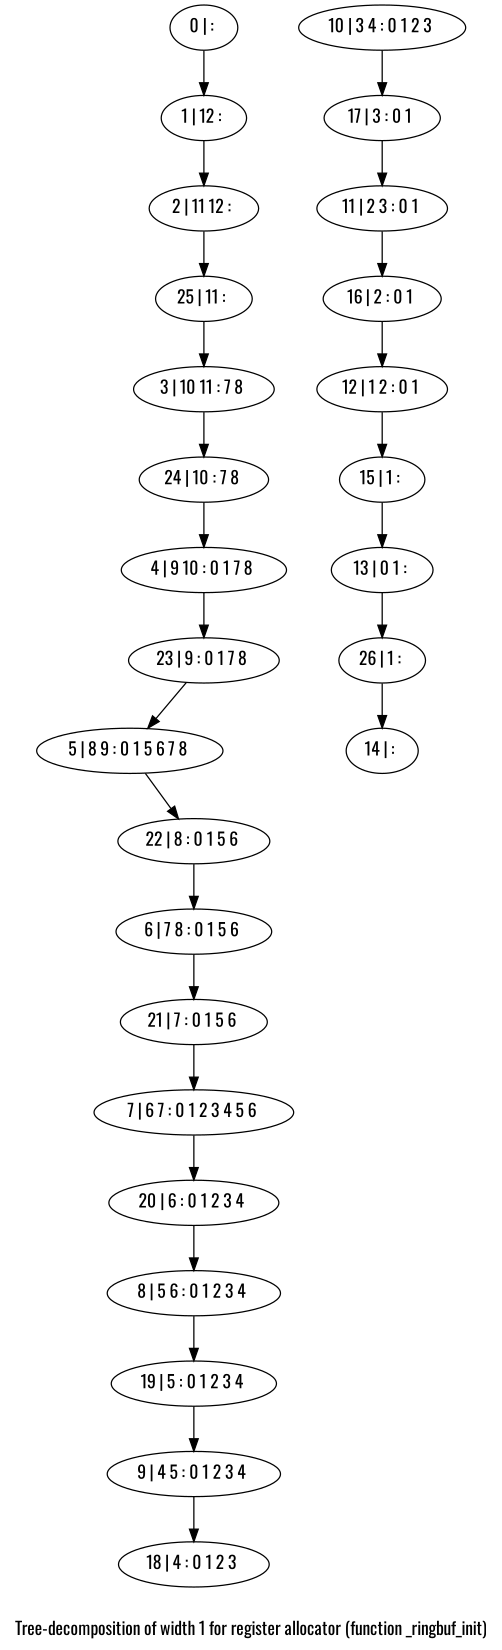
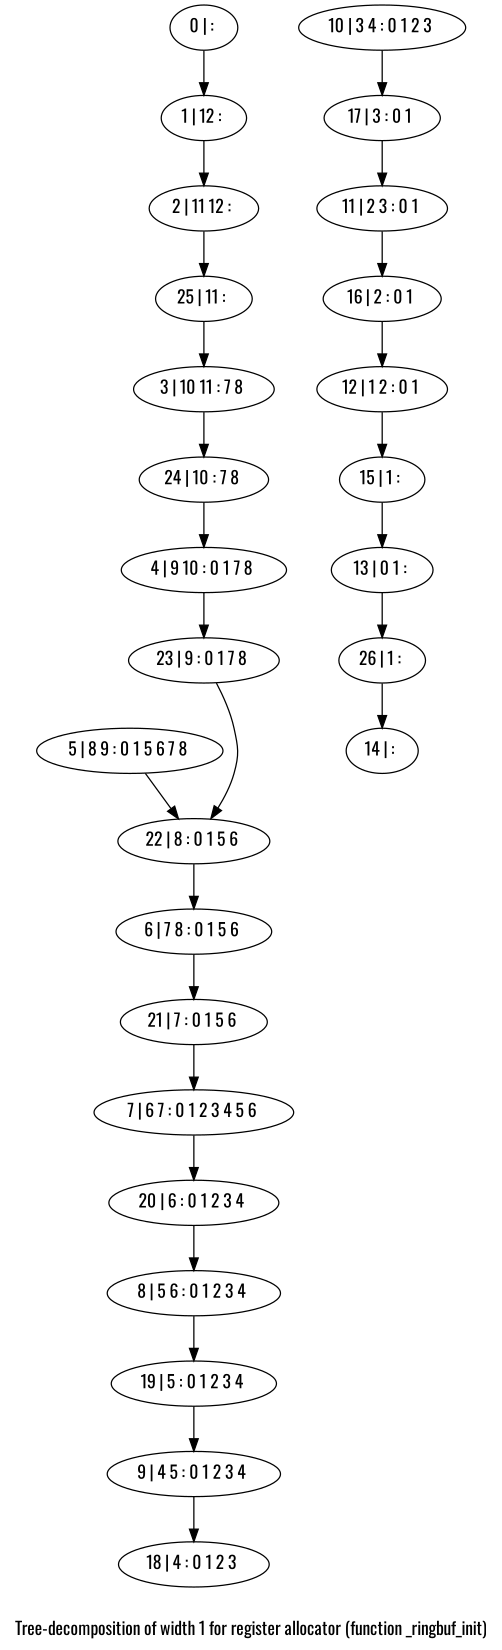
edge "23 | 9 : 0 1 7 8" -> "5 | 8 9 : 0 1 5 6 7 8": now "23 | 9 : 0 1 7 8" -> "22 | 8 : 0 1 5 6"
